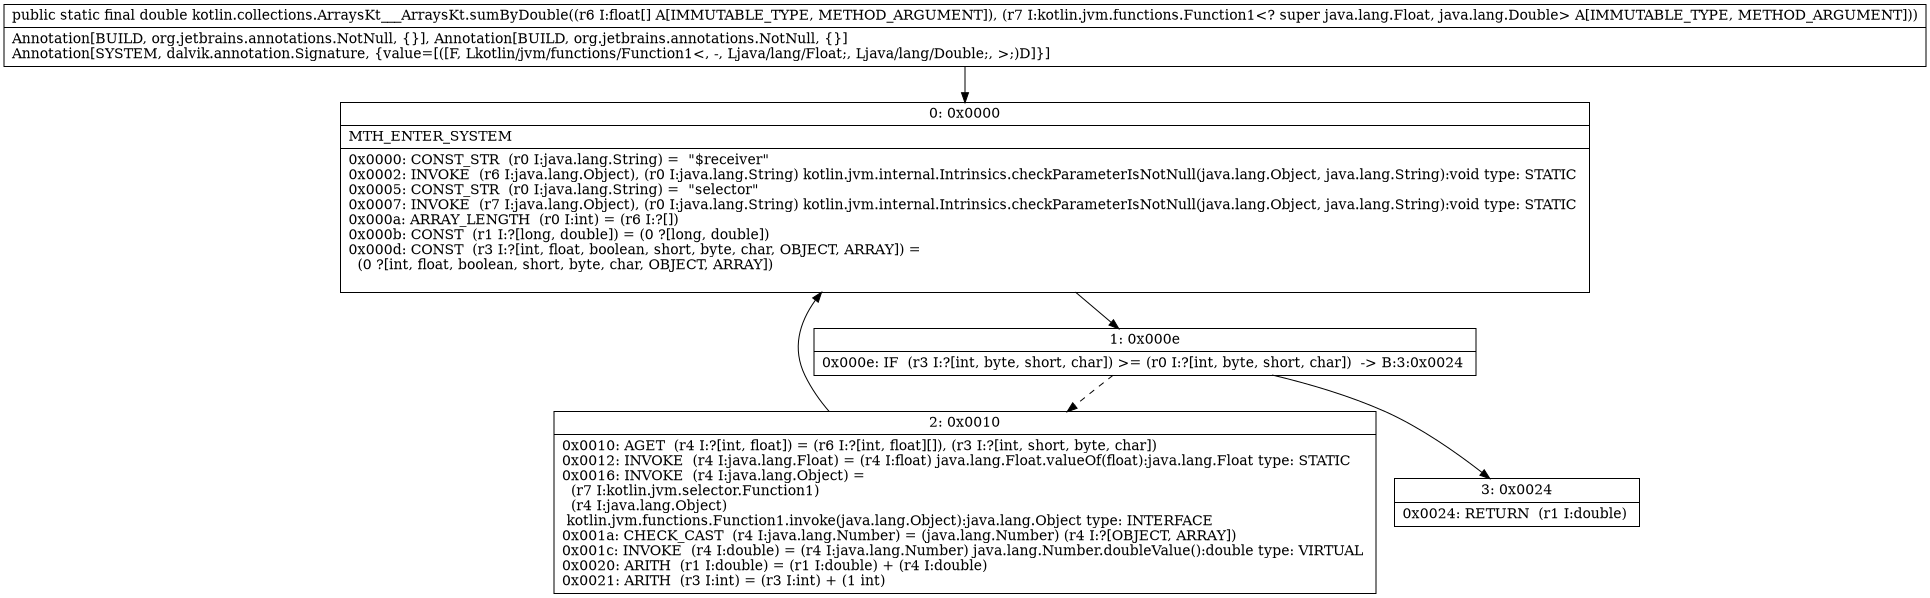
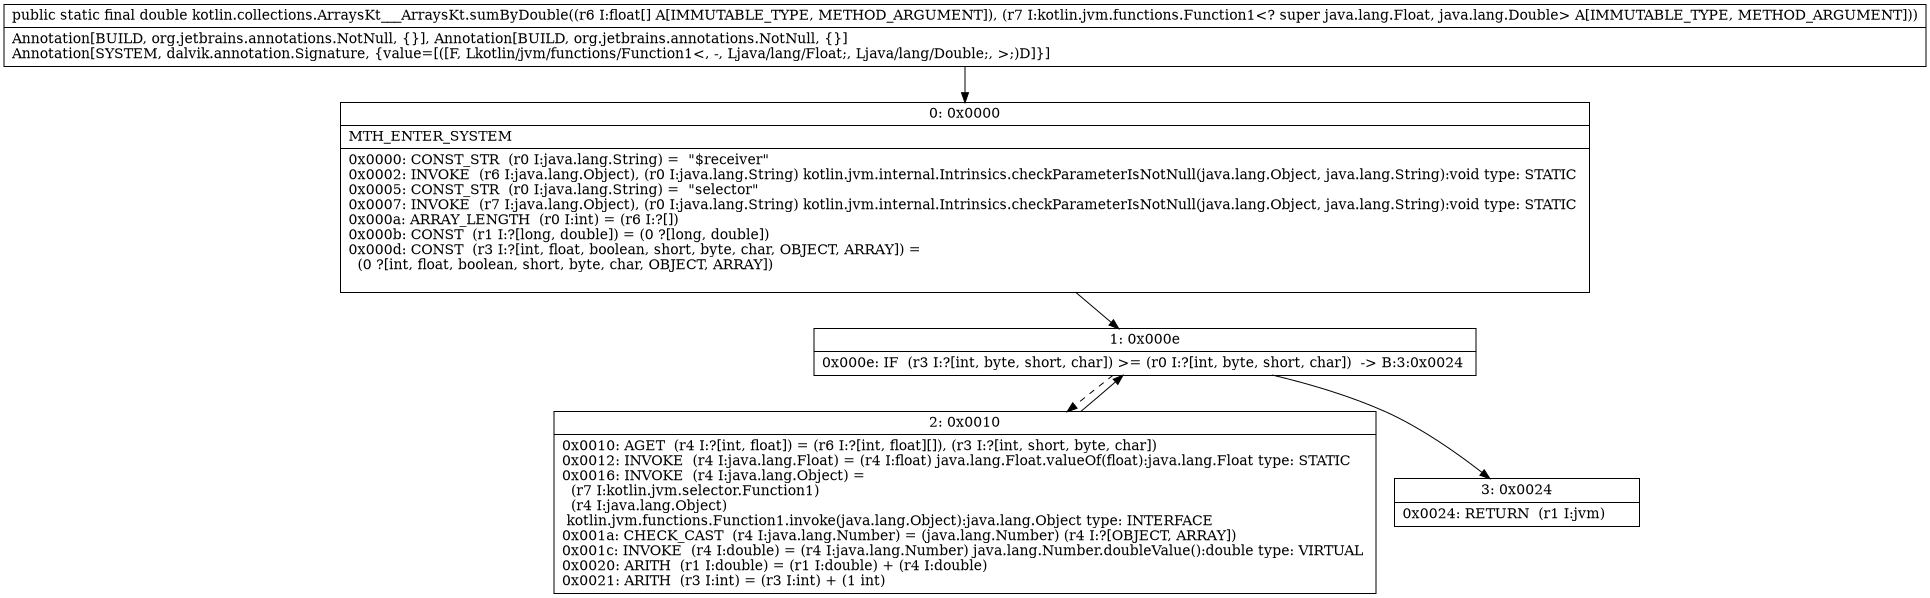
edge "2: 0x0010" -> "0: 0x0000": now "2: 0x0010" -> "1: 0x000e"
node "3: 0x0024": text "0x0024: RETURN  (r1 I:double)" -> "0x0024: RETURN  (r1 I:jvm)"
